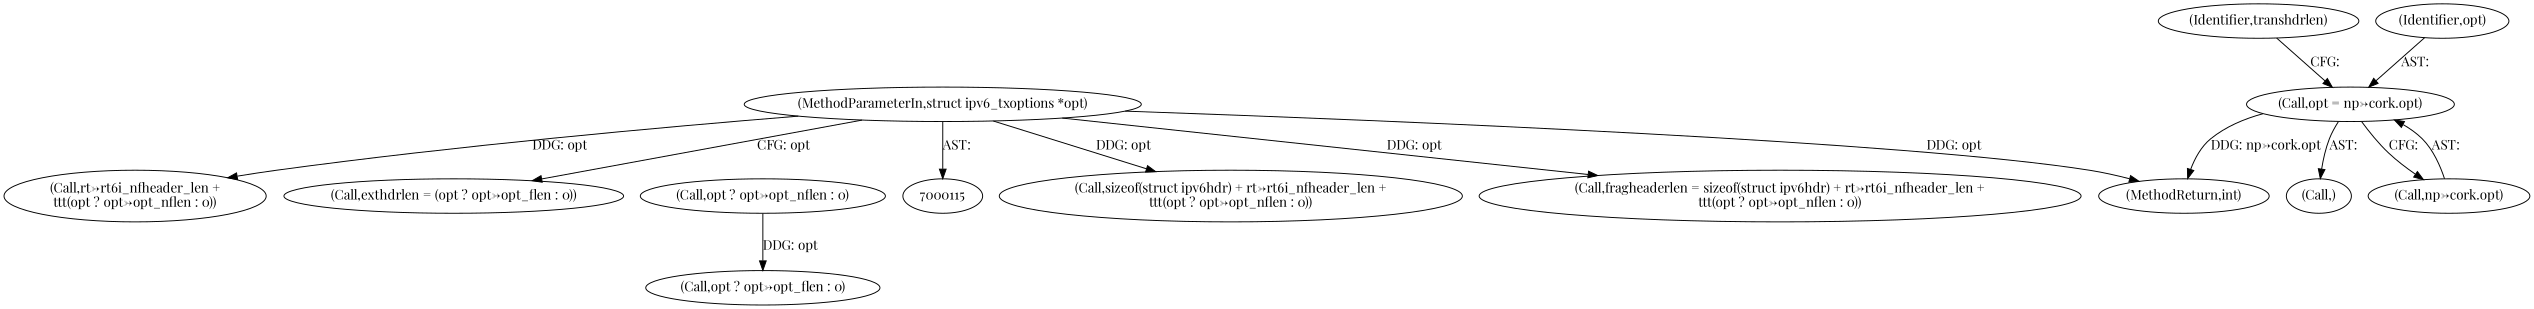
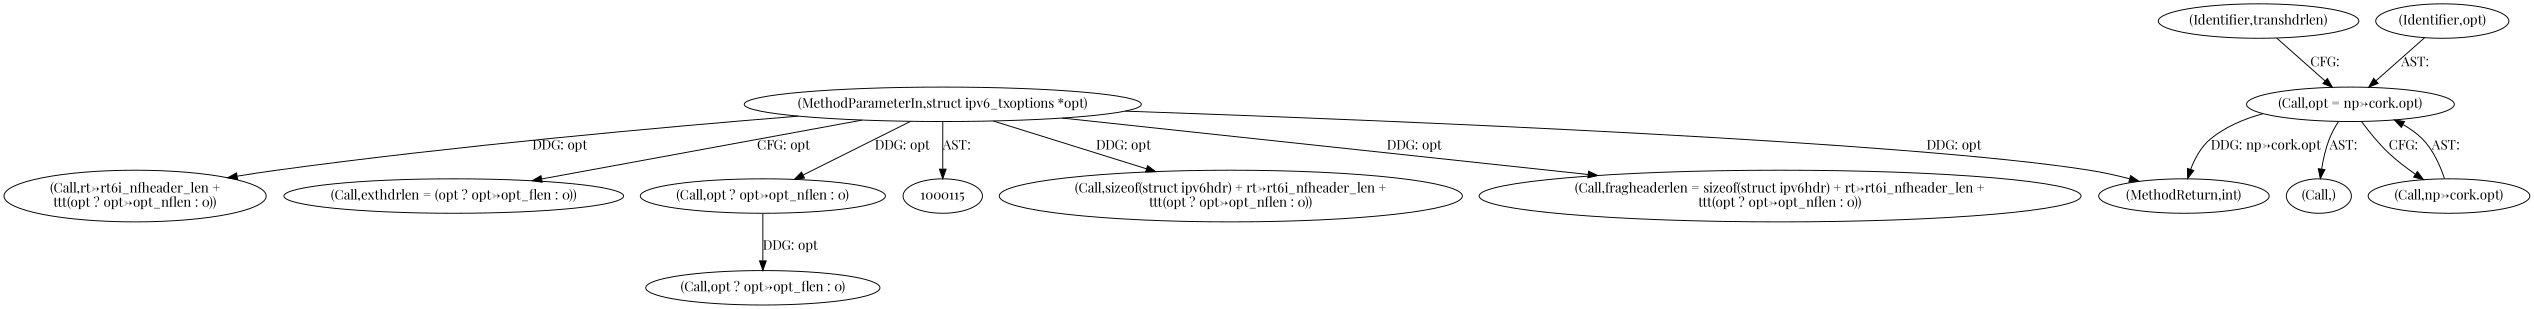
edge "(MethodParameterIn,struct ipv6_txoptions *opt)" -> "(Call,opt ? opt->opt_nflen : 0)": added, label "DDG: opt"
node "7000115": label "7000115" -> "1000115"
